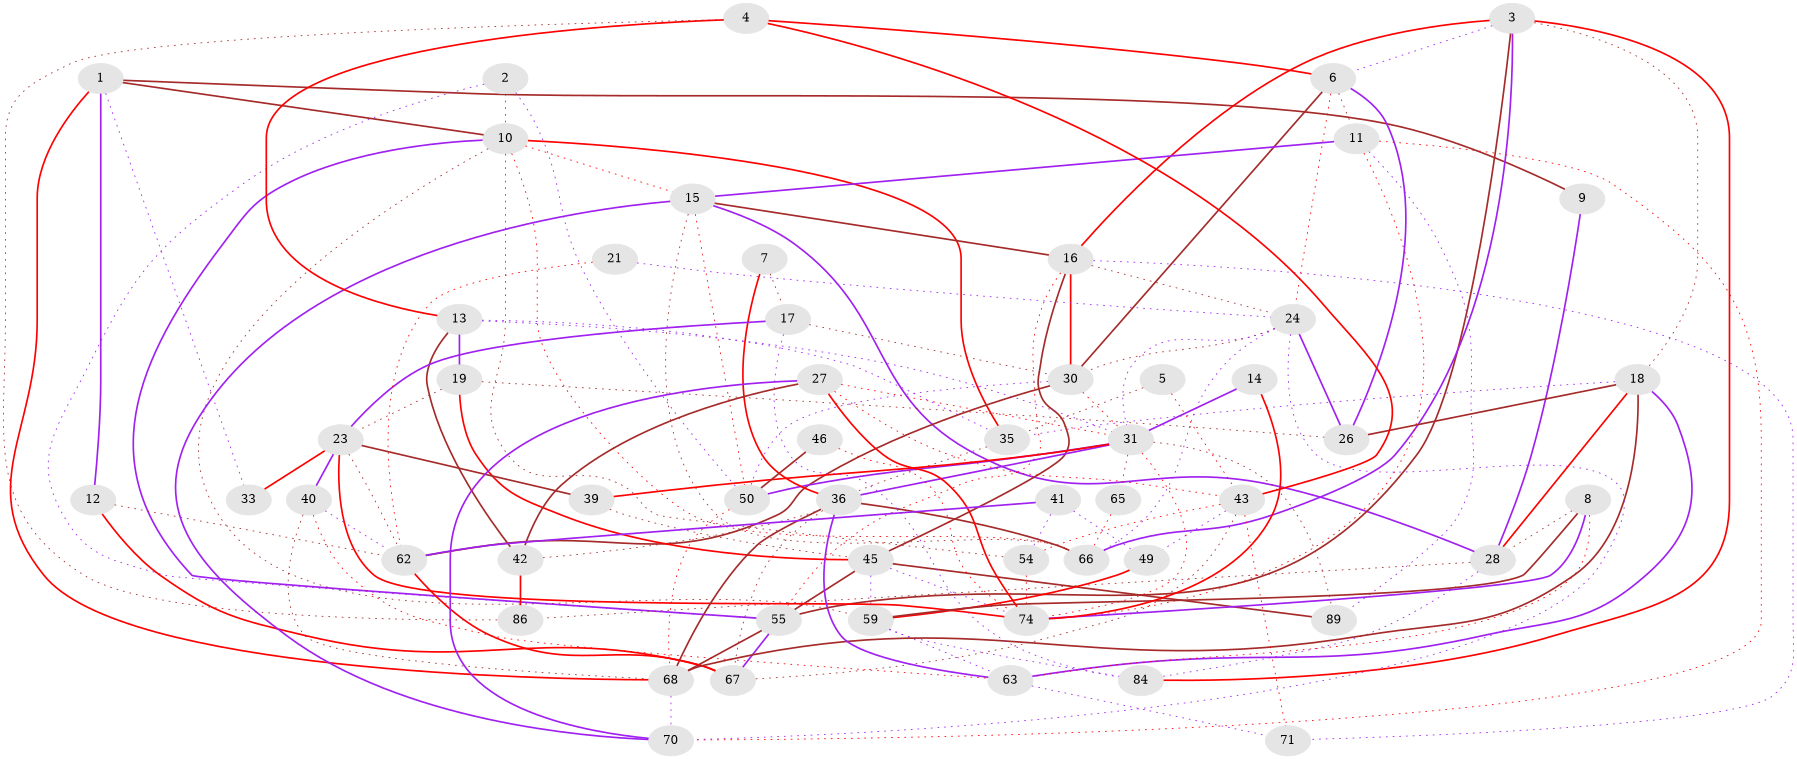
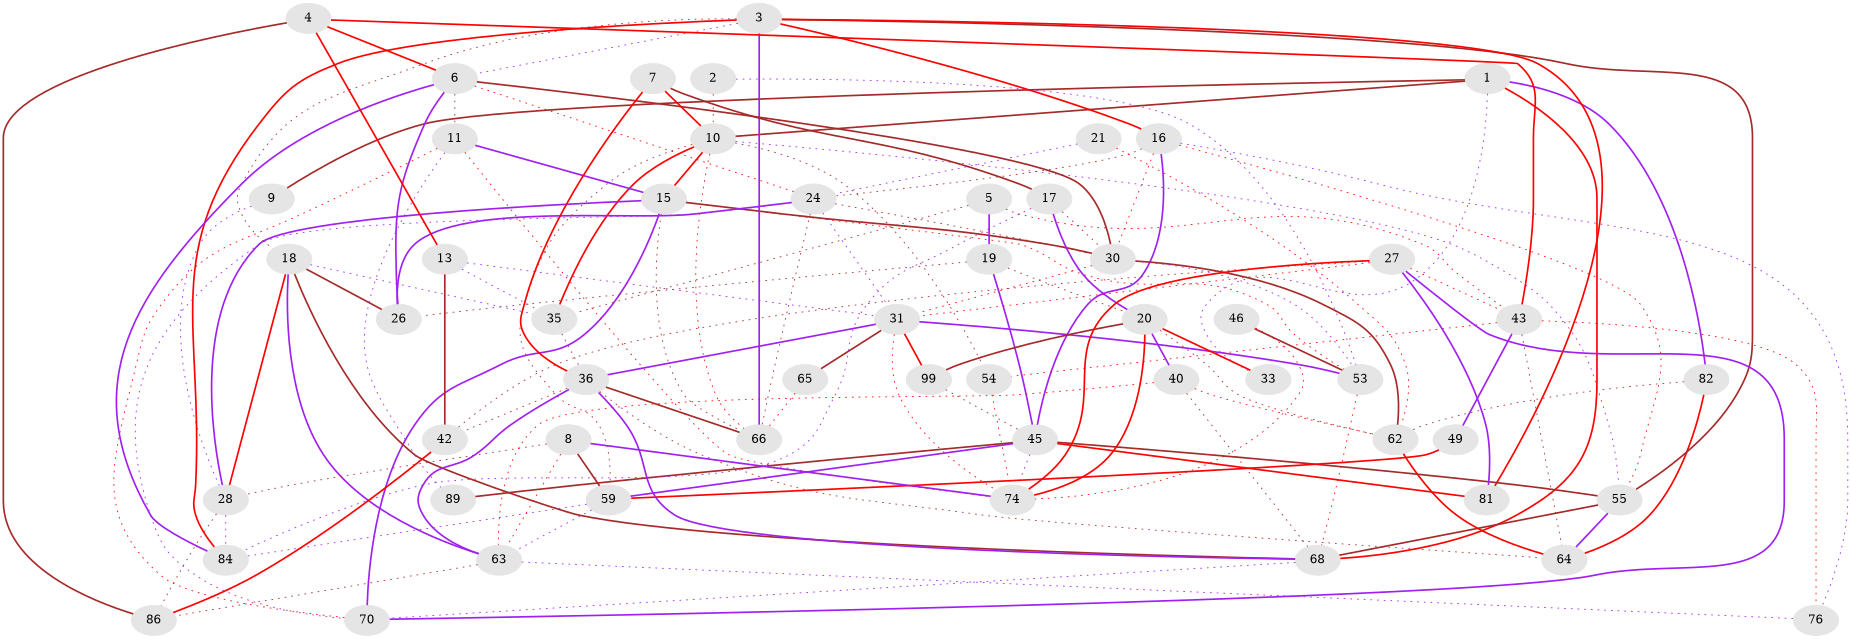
edge "7" -- "10": added
edge "10" -- "15": style dotted -> bold
edge "4" -- "86": style dotted -> bold
edge "15" -- "16": now "15" -- "30"
edge "6" -- "84": added
edge "7" -- "17": style dotted -> bold
edge "16" -- "30": style bold -> dotted
edge "13" -- "19": now "5" -- "19"
edge "9" -- "28": style bold -> dotted
node "14": removed
edge "27" -- "42": style bold -> dotted
edge "24" -- "66": color purple -> brown
node "23": label "23" -> "20"
edge "16" -- "45": color brown -> purple
edge "31" -- "65": style dotted -> bold
edge "31" -- "89": removed
node "12": label "12" -> "82"
node "39": label "39" -> "99"
node "50": label "50" -> "53"
node "41": removed
node "81": added
edge "43" -- "49": style dotted -> bold
edge "19" -- "45": color red -> purple
edge "40" -- "62": color purple -> red
edge "2" -- "55": removed
edge "10" -- "55": style bold -> dotted
edge "36" -- "68": color brown -> purple
edge "63" -- "86": added
edge "45" -- "59": style dotted -> bold
node "67": label "67" -> "64"
node "71": label "71" -> "76"
